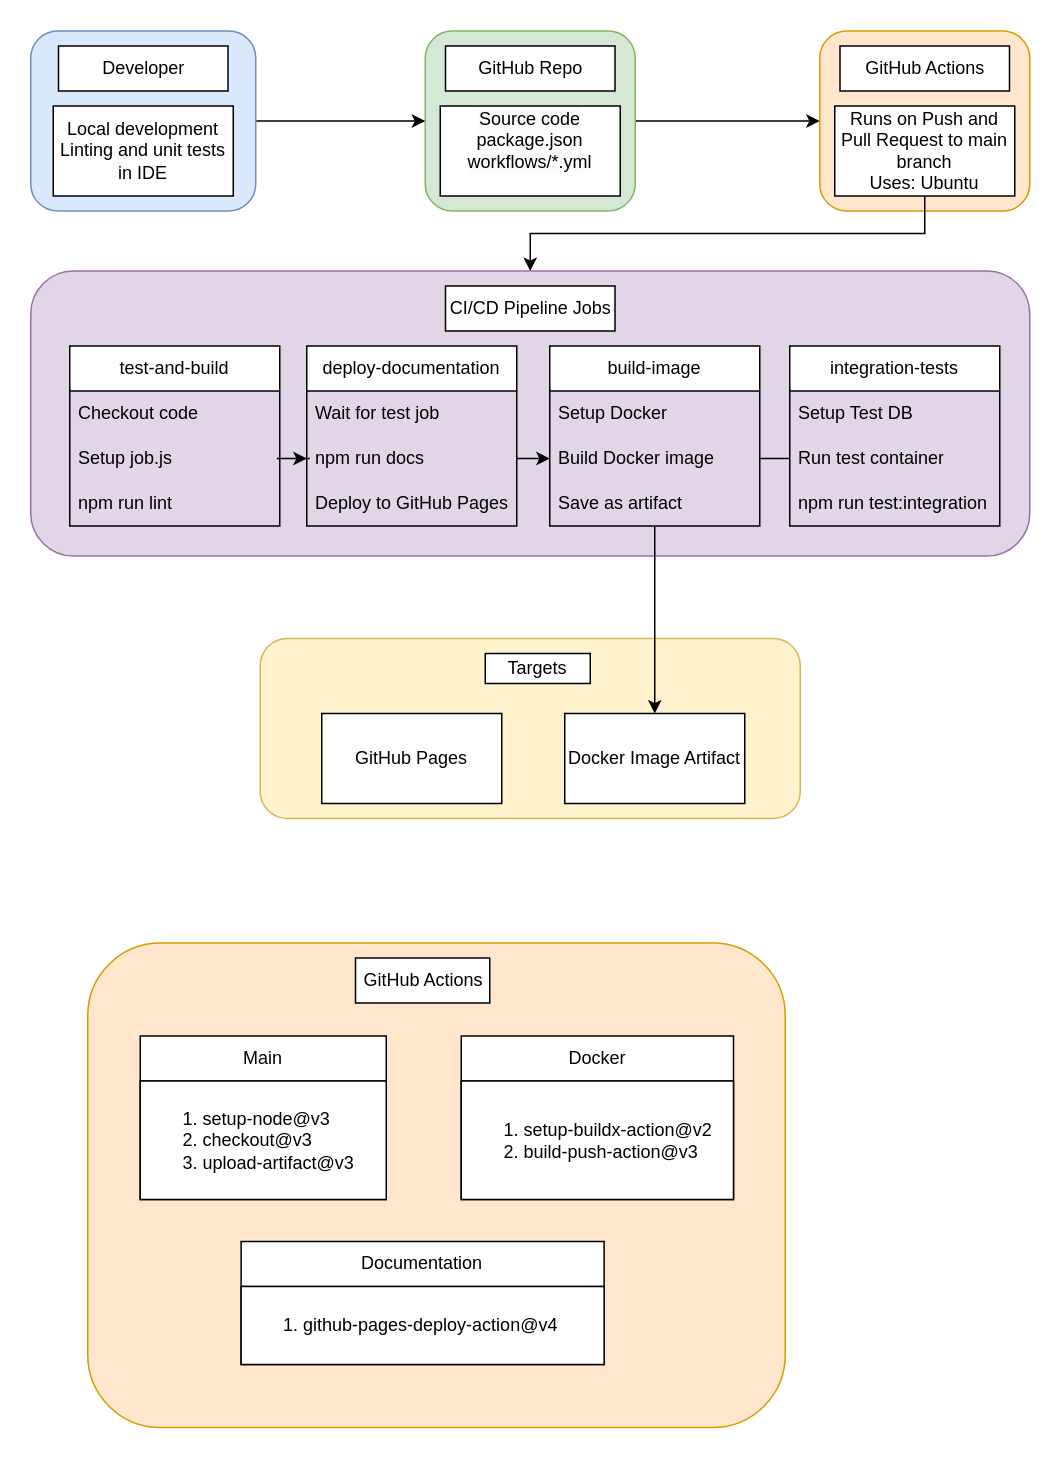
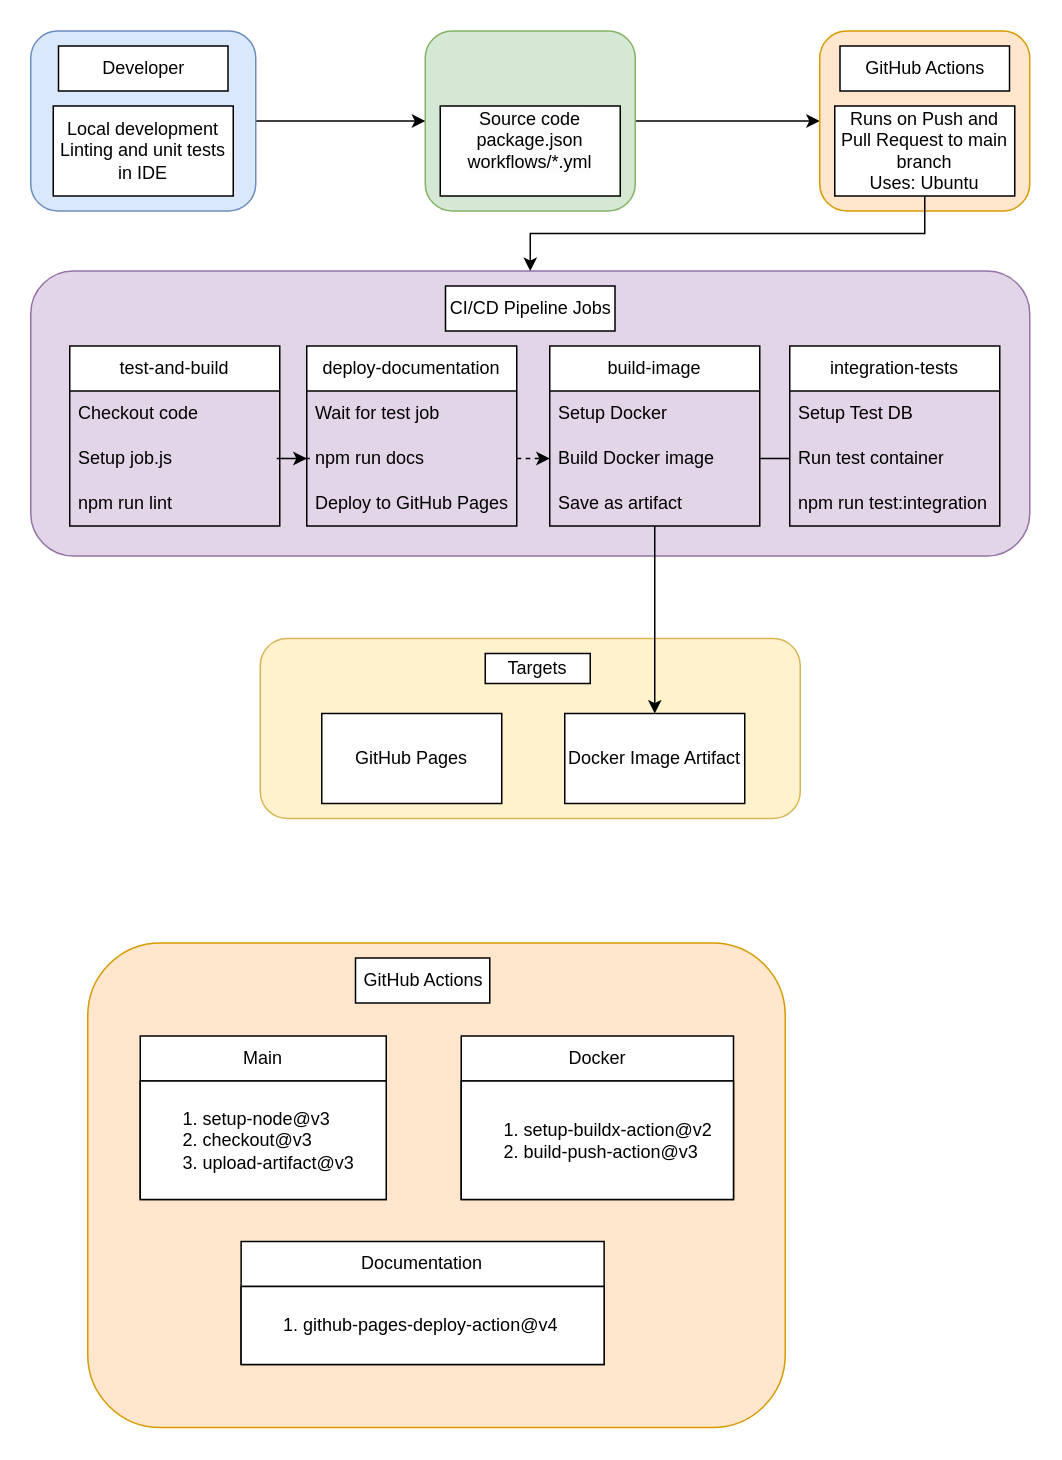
node "GitHub Repo": removed
edge "npm run docs" -> "Build Docker image": style solid -> dashed
